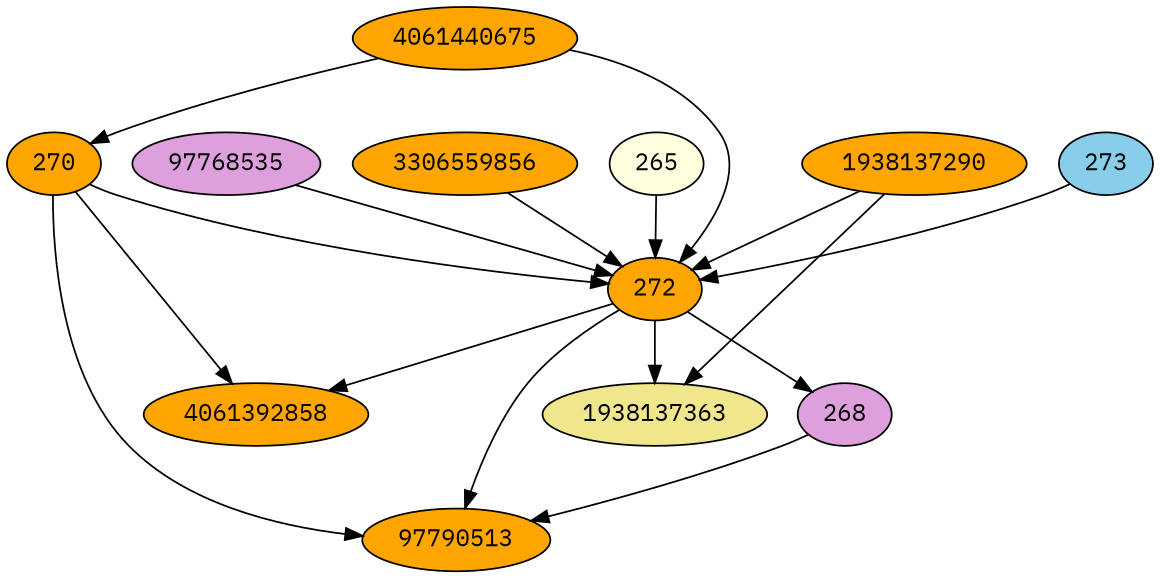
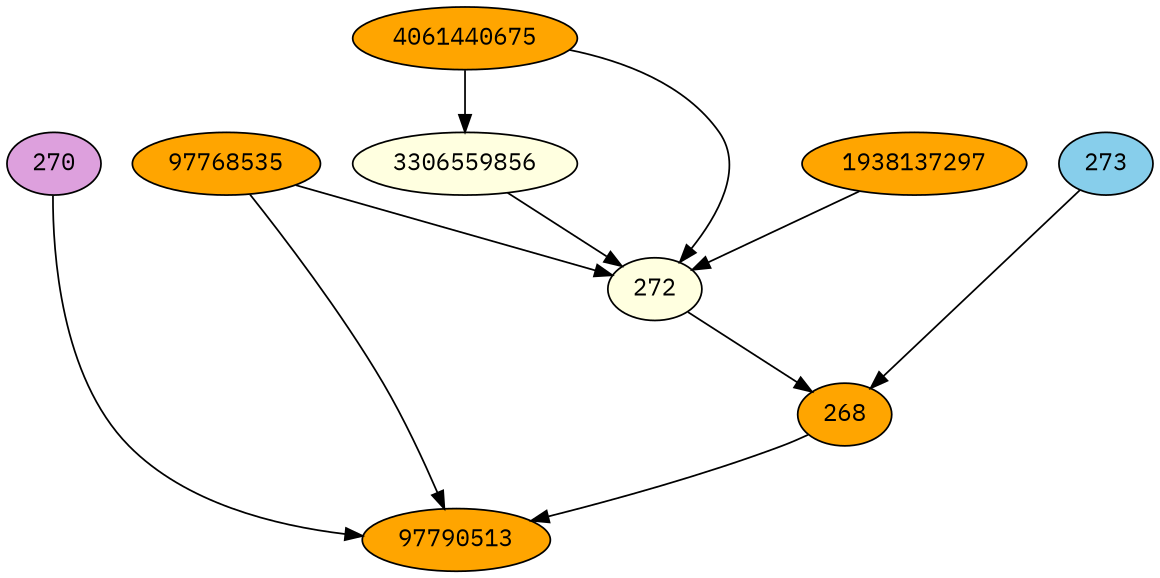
edge "4061440675" -> "270": now "4061440675" -> "3306559856"
node "270": fillcolor orange -> plum
node "97768535": fillcolor plum -> orange
node "3306559856": fillcolor orange -> lightyellow
node "265": removed
node "1938137290": label "1938137290" -> "1938137297"
edge "273" -> "272": now "273" -> "268"
edge "270" -> "272": removed
node "272": fillcolor orange -> lightyellow
edge "272" -> "97790513": now "97768535" -> "97790513"
node "4061392858": removed
node "1938137363": removed
node "268": fillcolor plum -> orange
